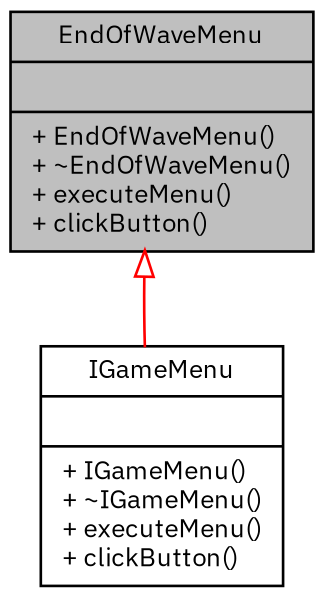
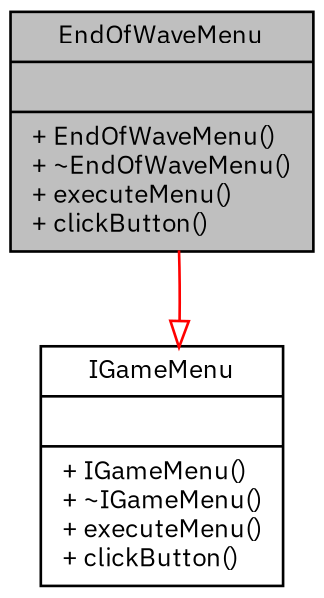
edge "IGameMenu" -> "EndOfWaveMenu": reversed
